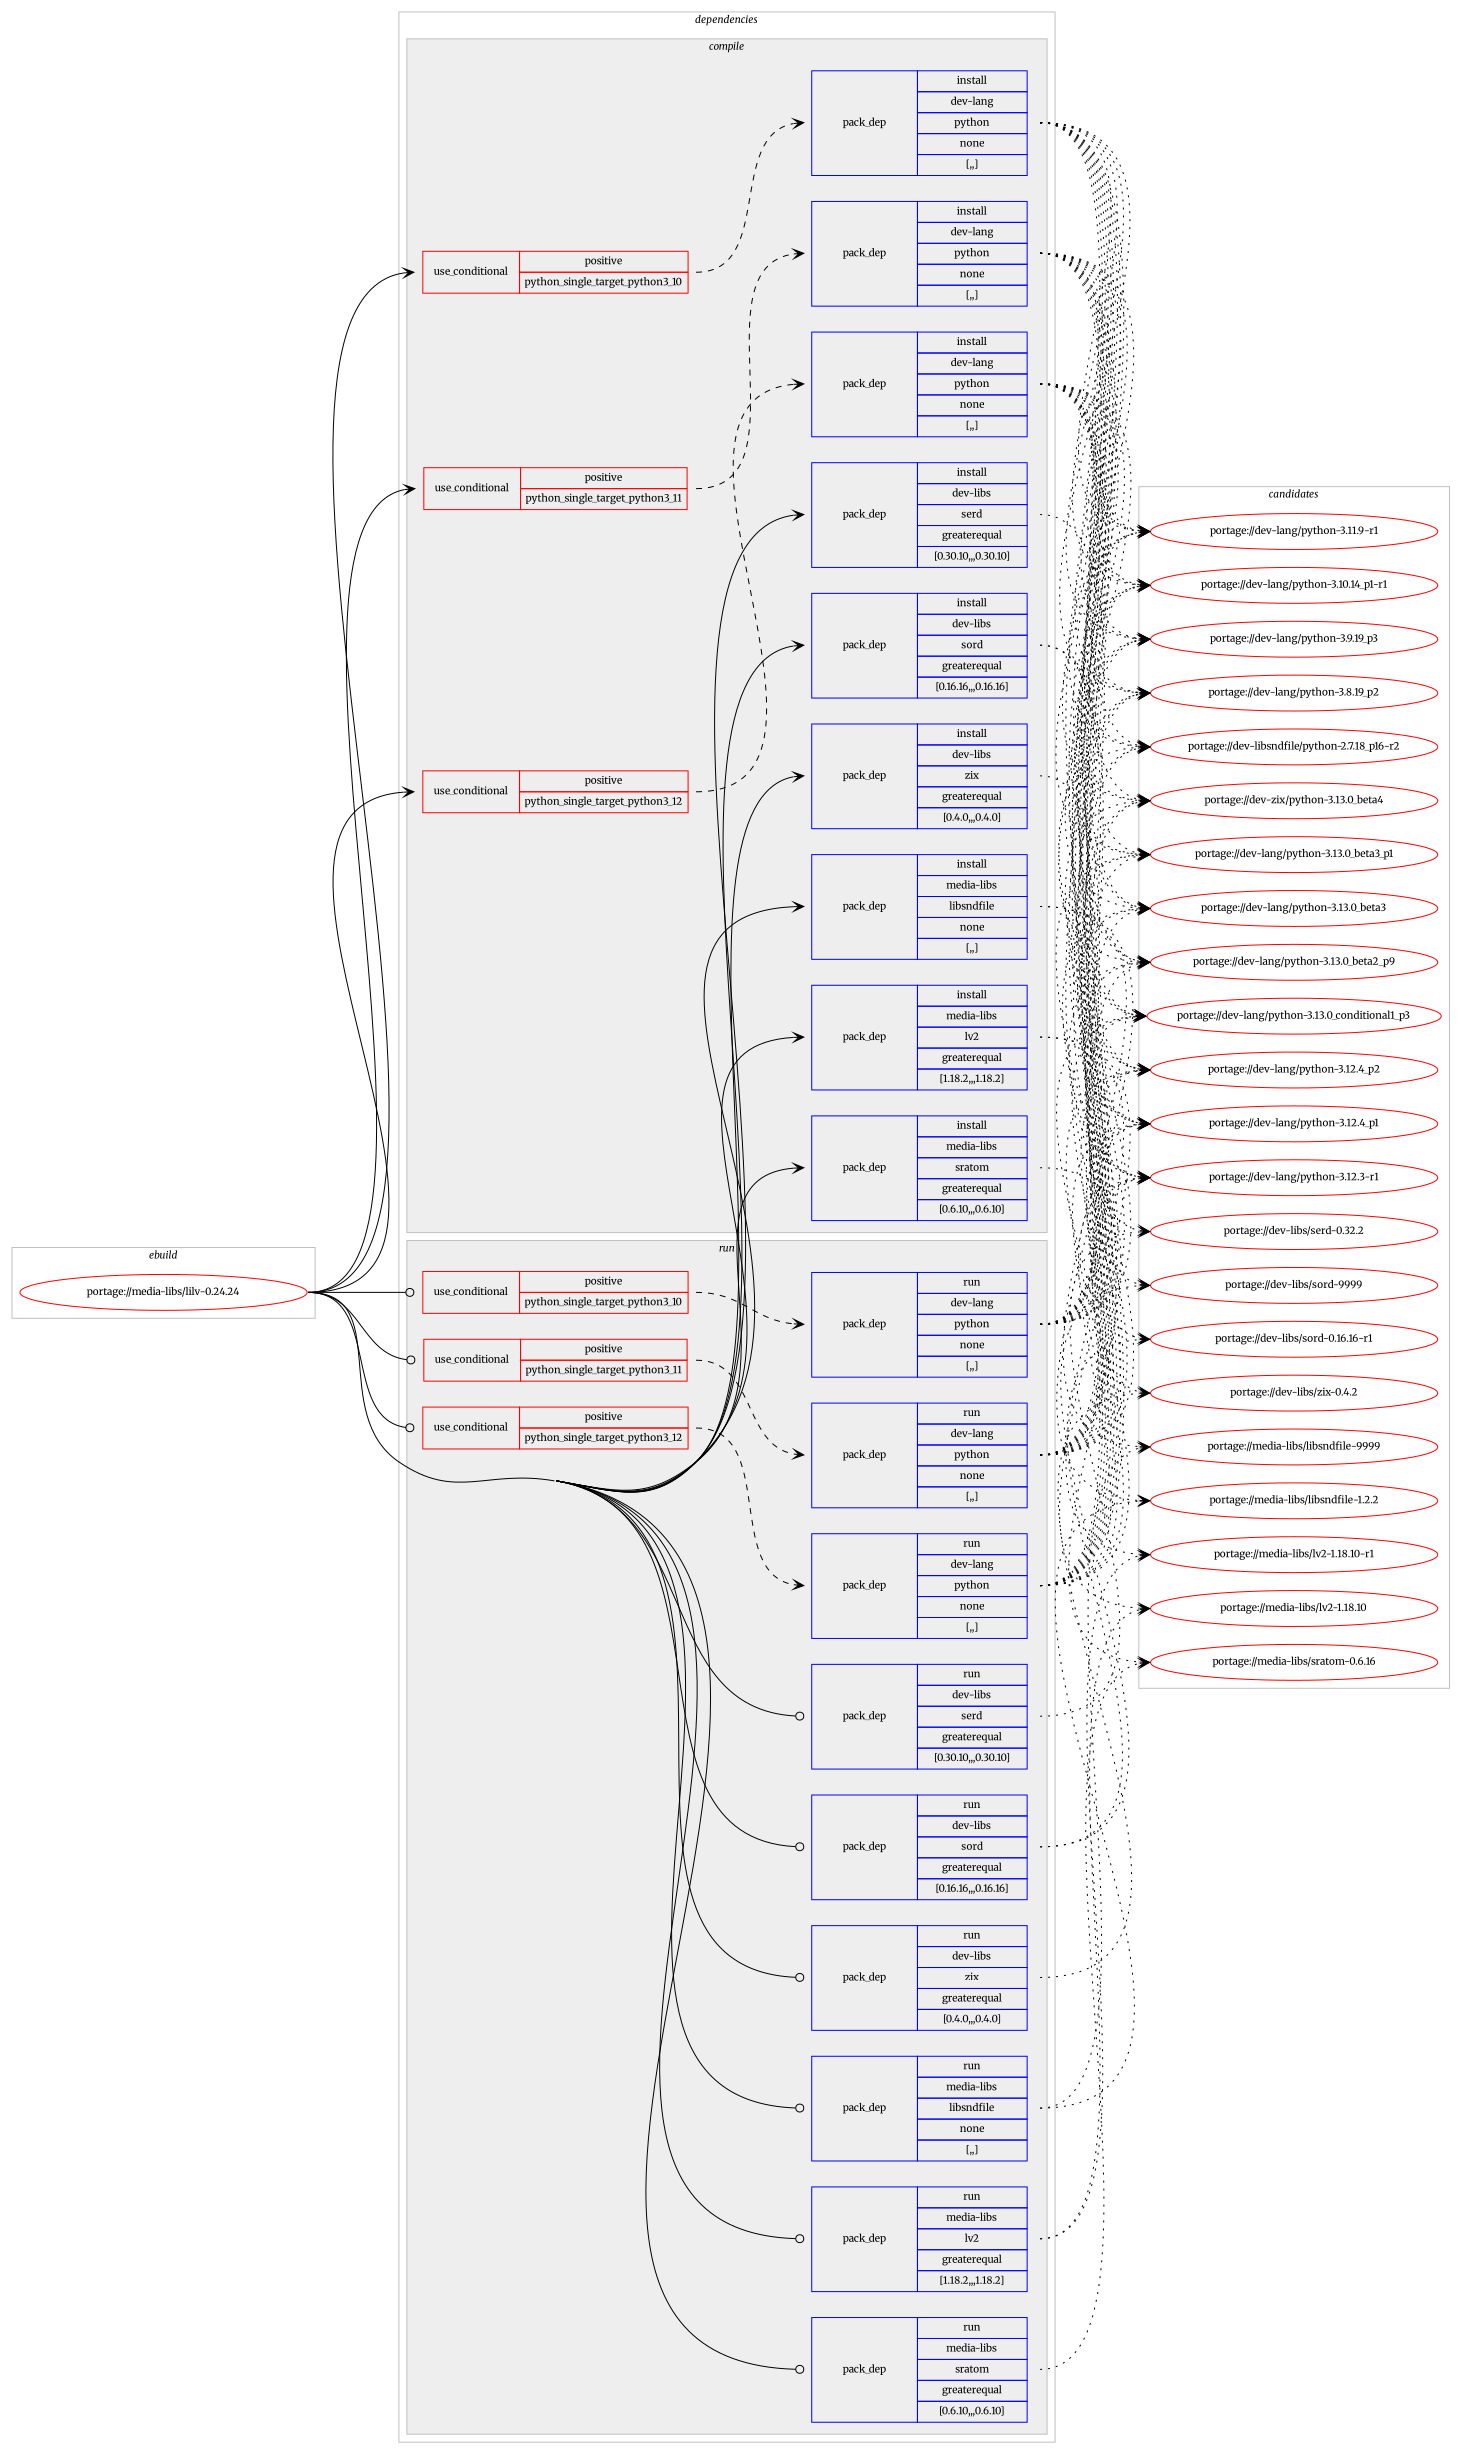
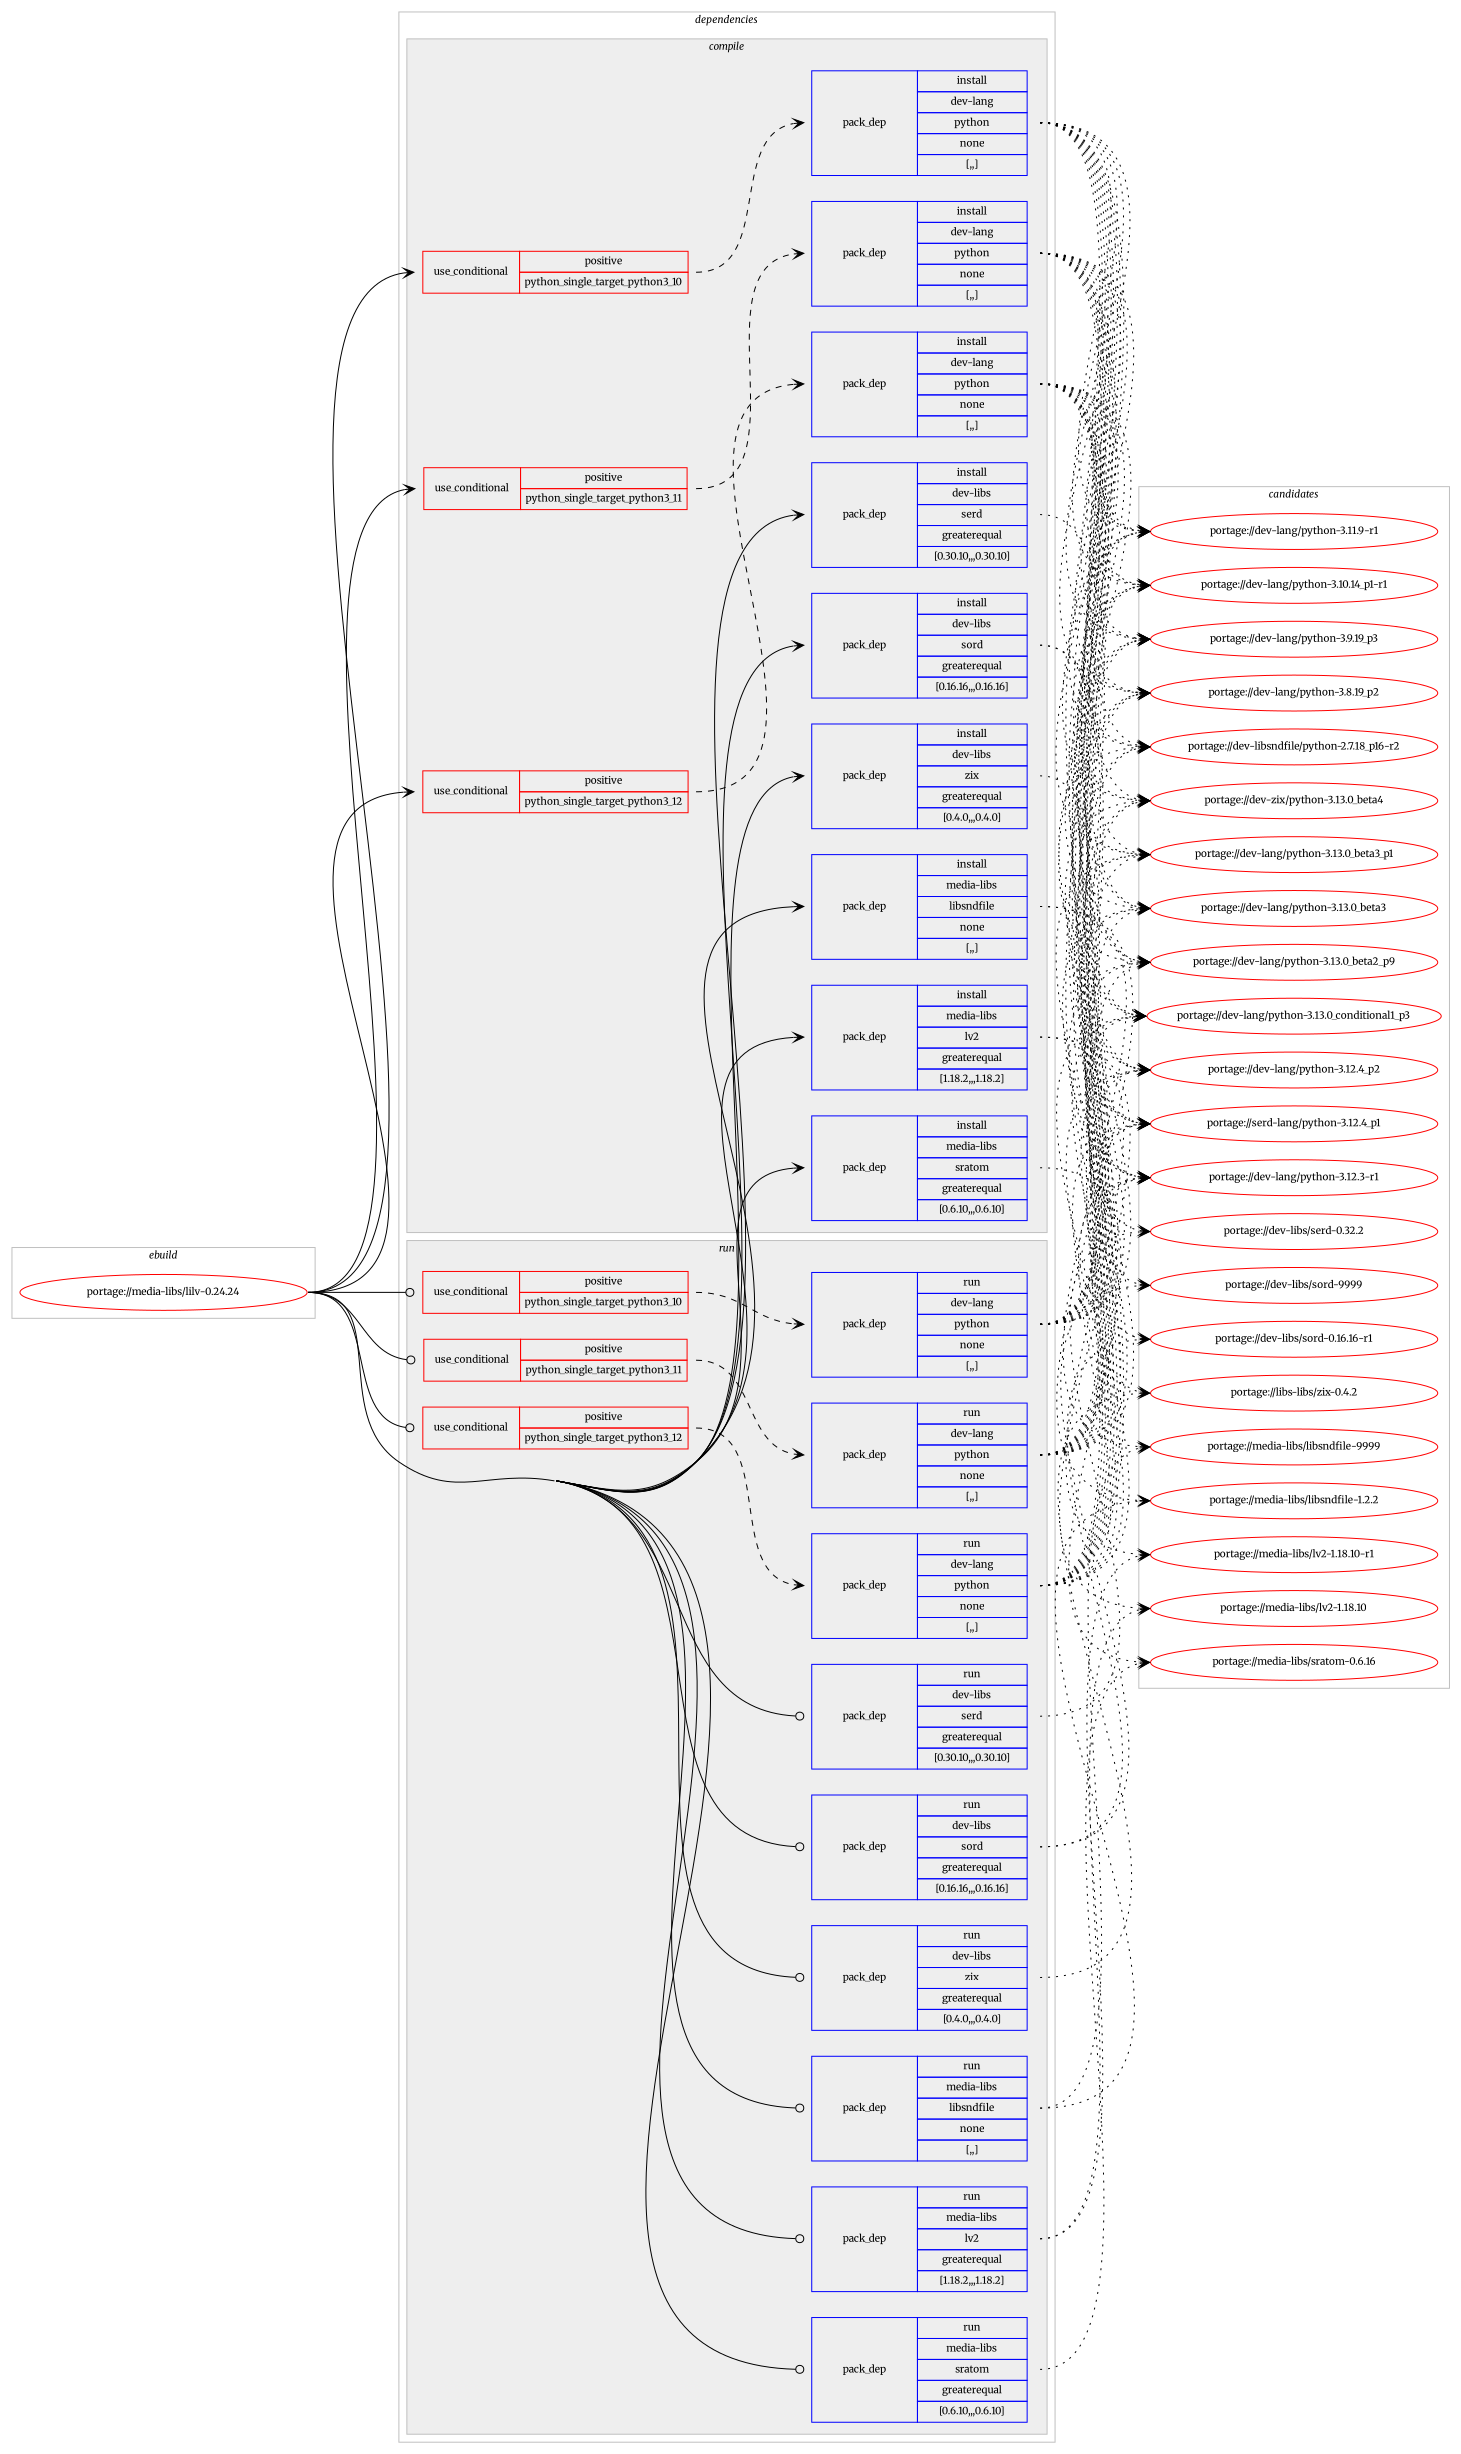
node "portage://dev-lang/python-3.12.4_p1": label "portage://dev-lang/python-3.12.4_p1" -> "portage://serd-lang/python-3.12.4_p1"
node "portage://dev-libs/zix-0.4.2": label "portage://dev-libs/zix-0.4.2" -> "portage://libs-libs/zix-0.4.2"
